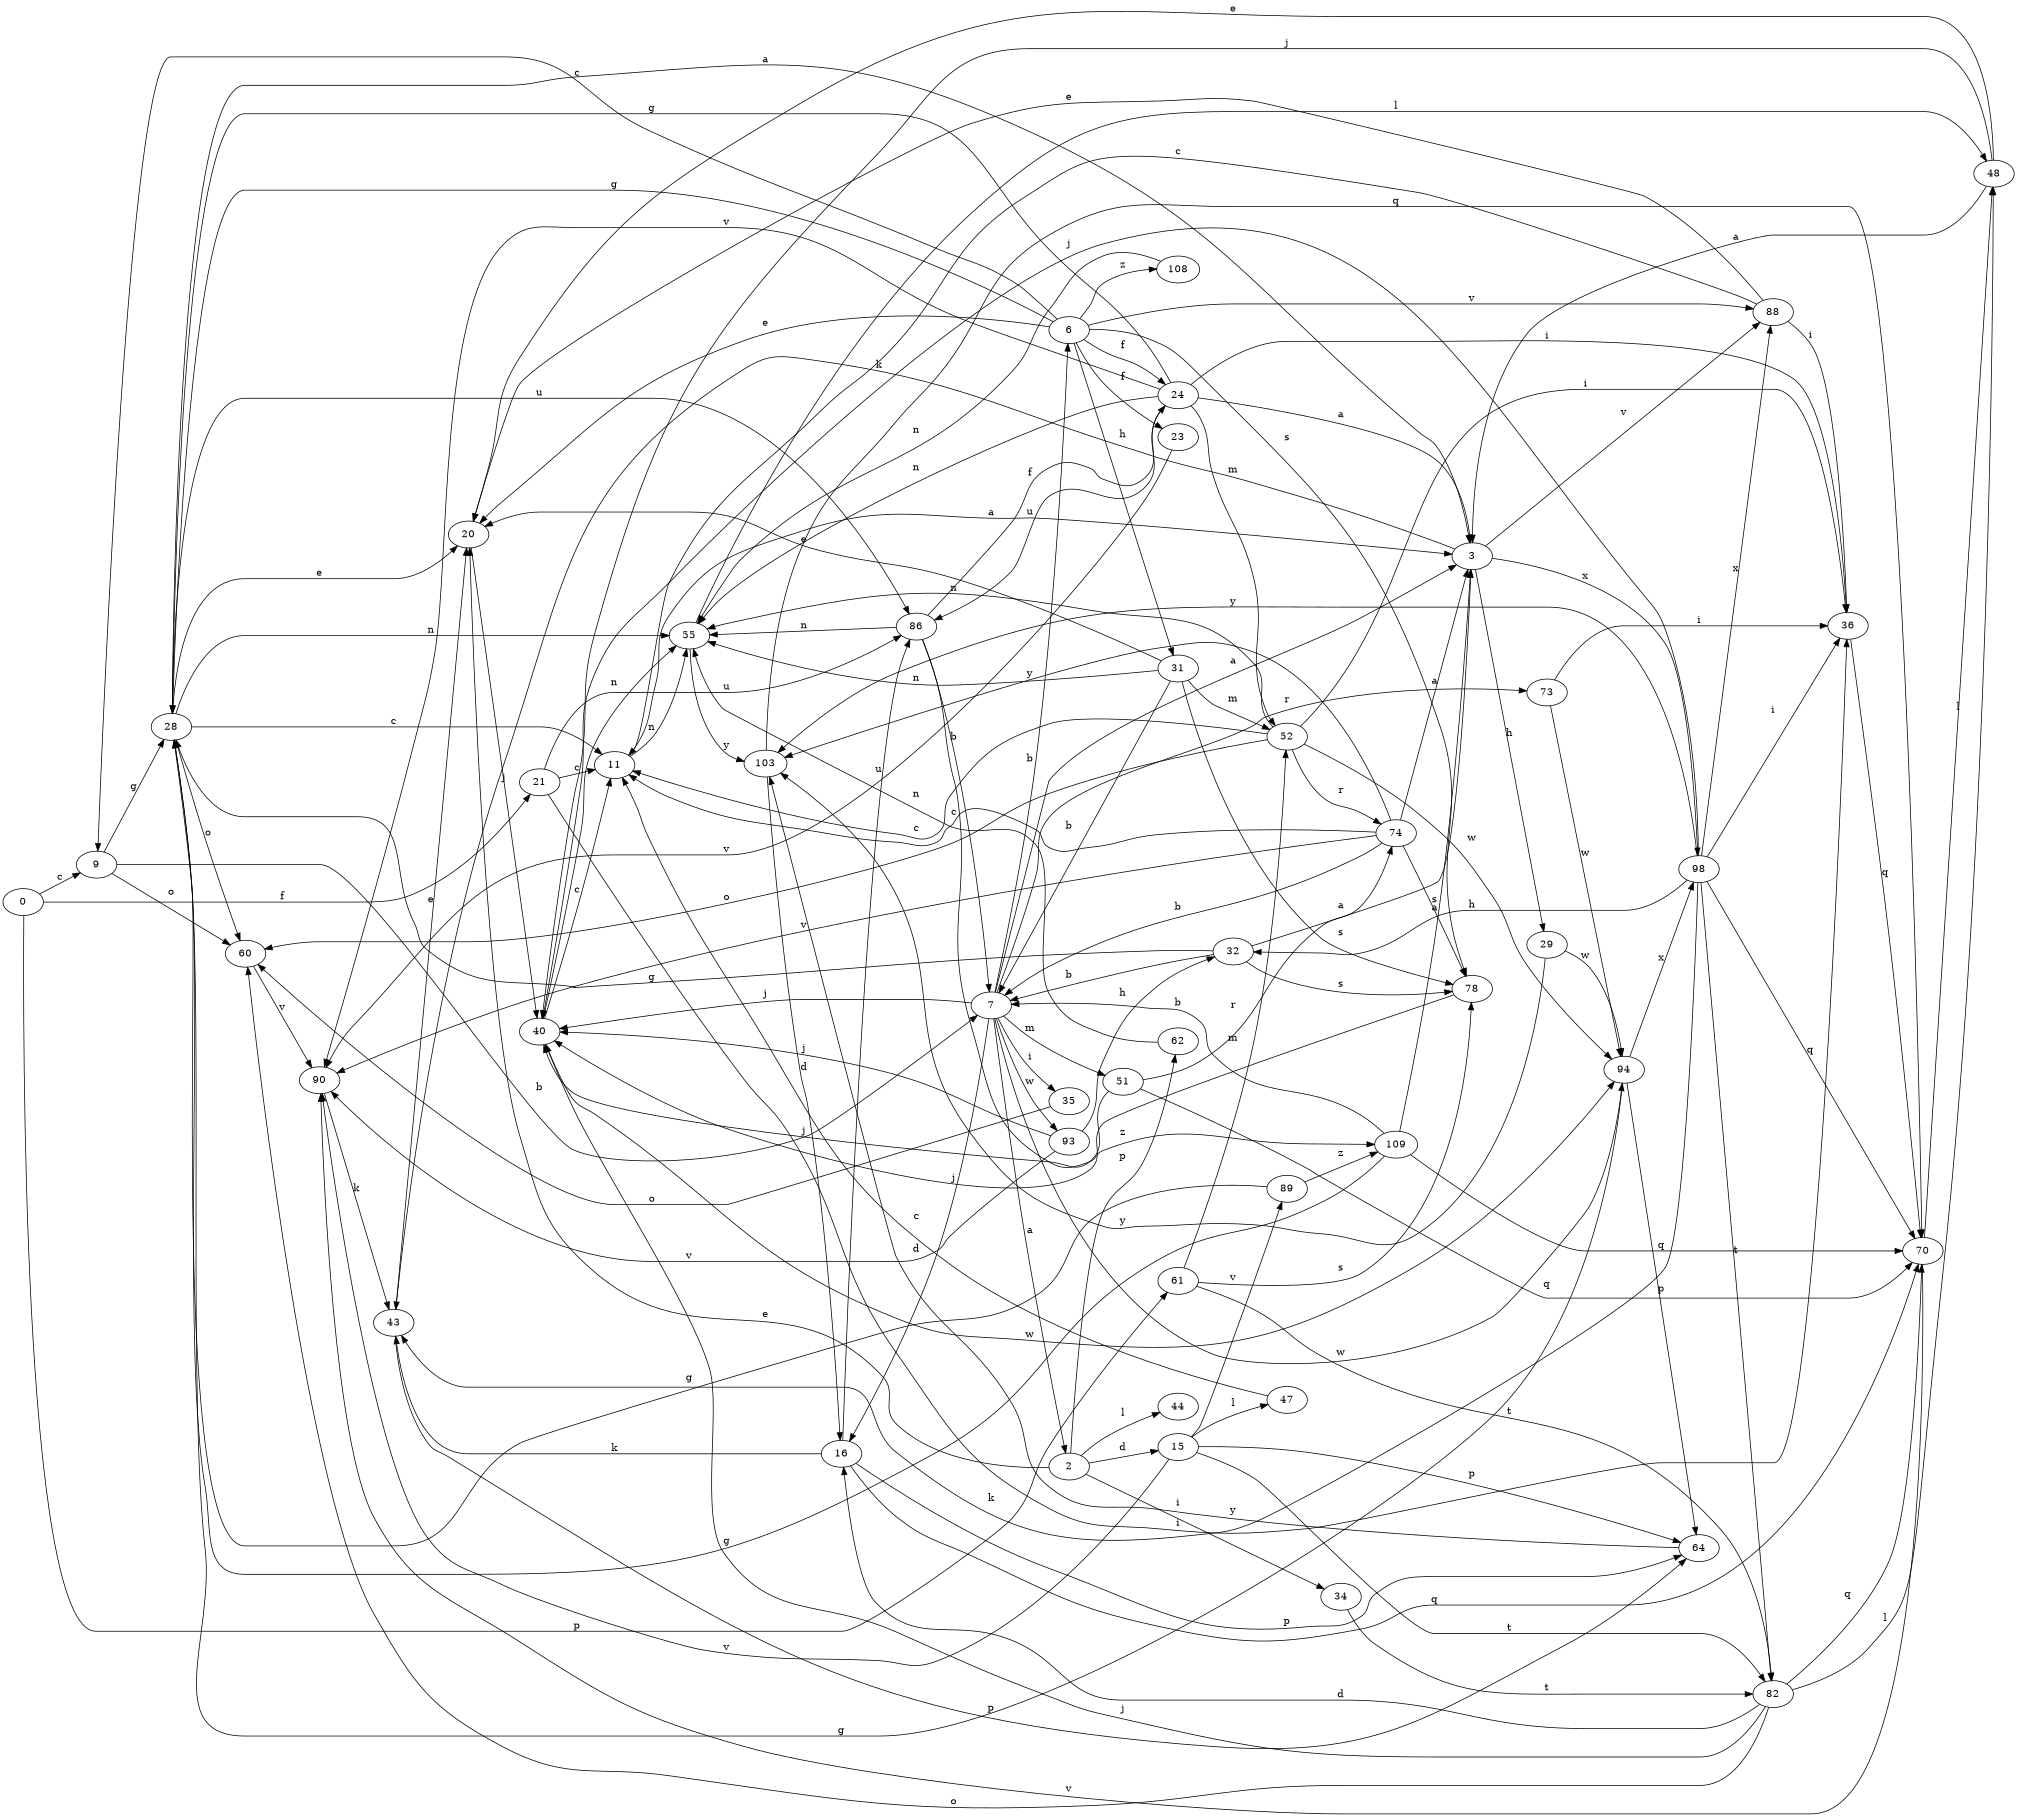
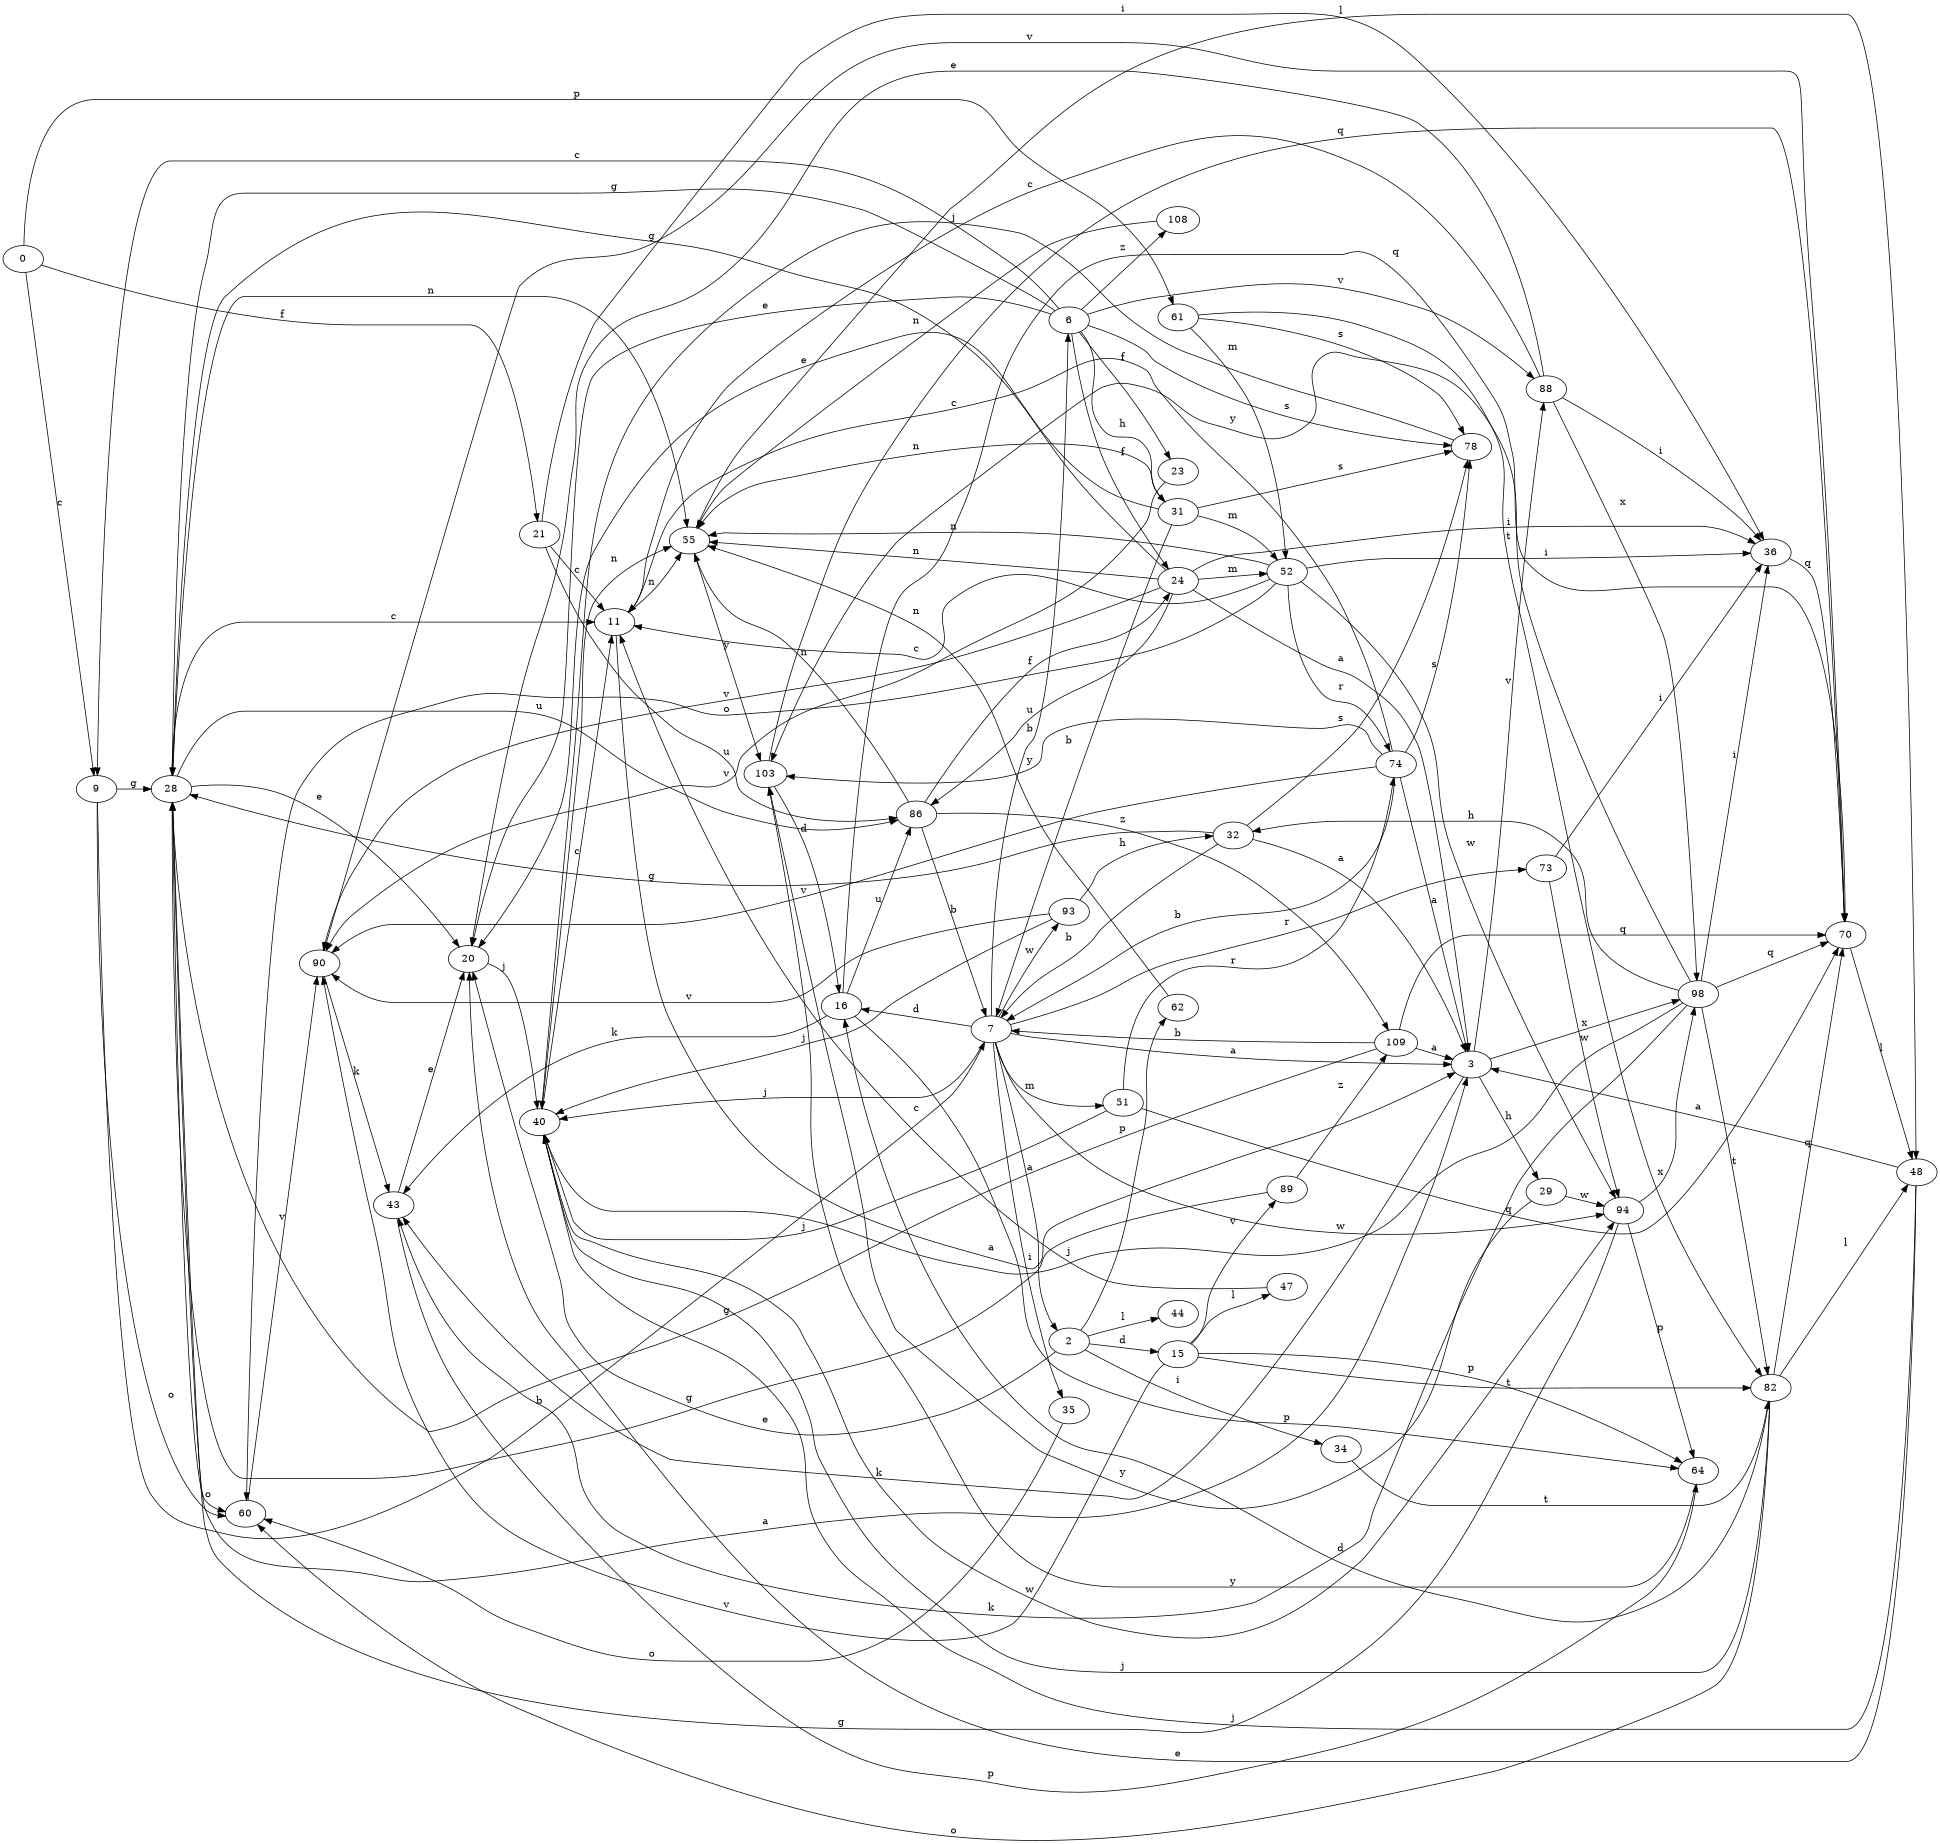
edge "98" -> "88": reversed
